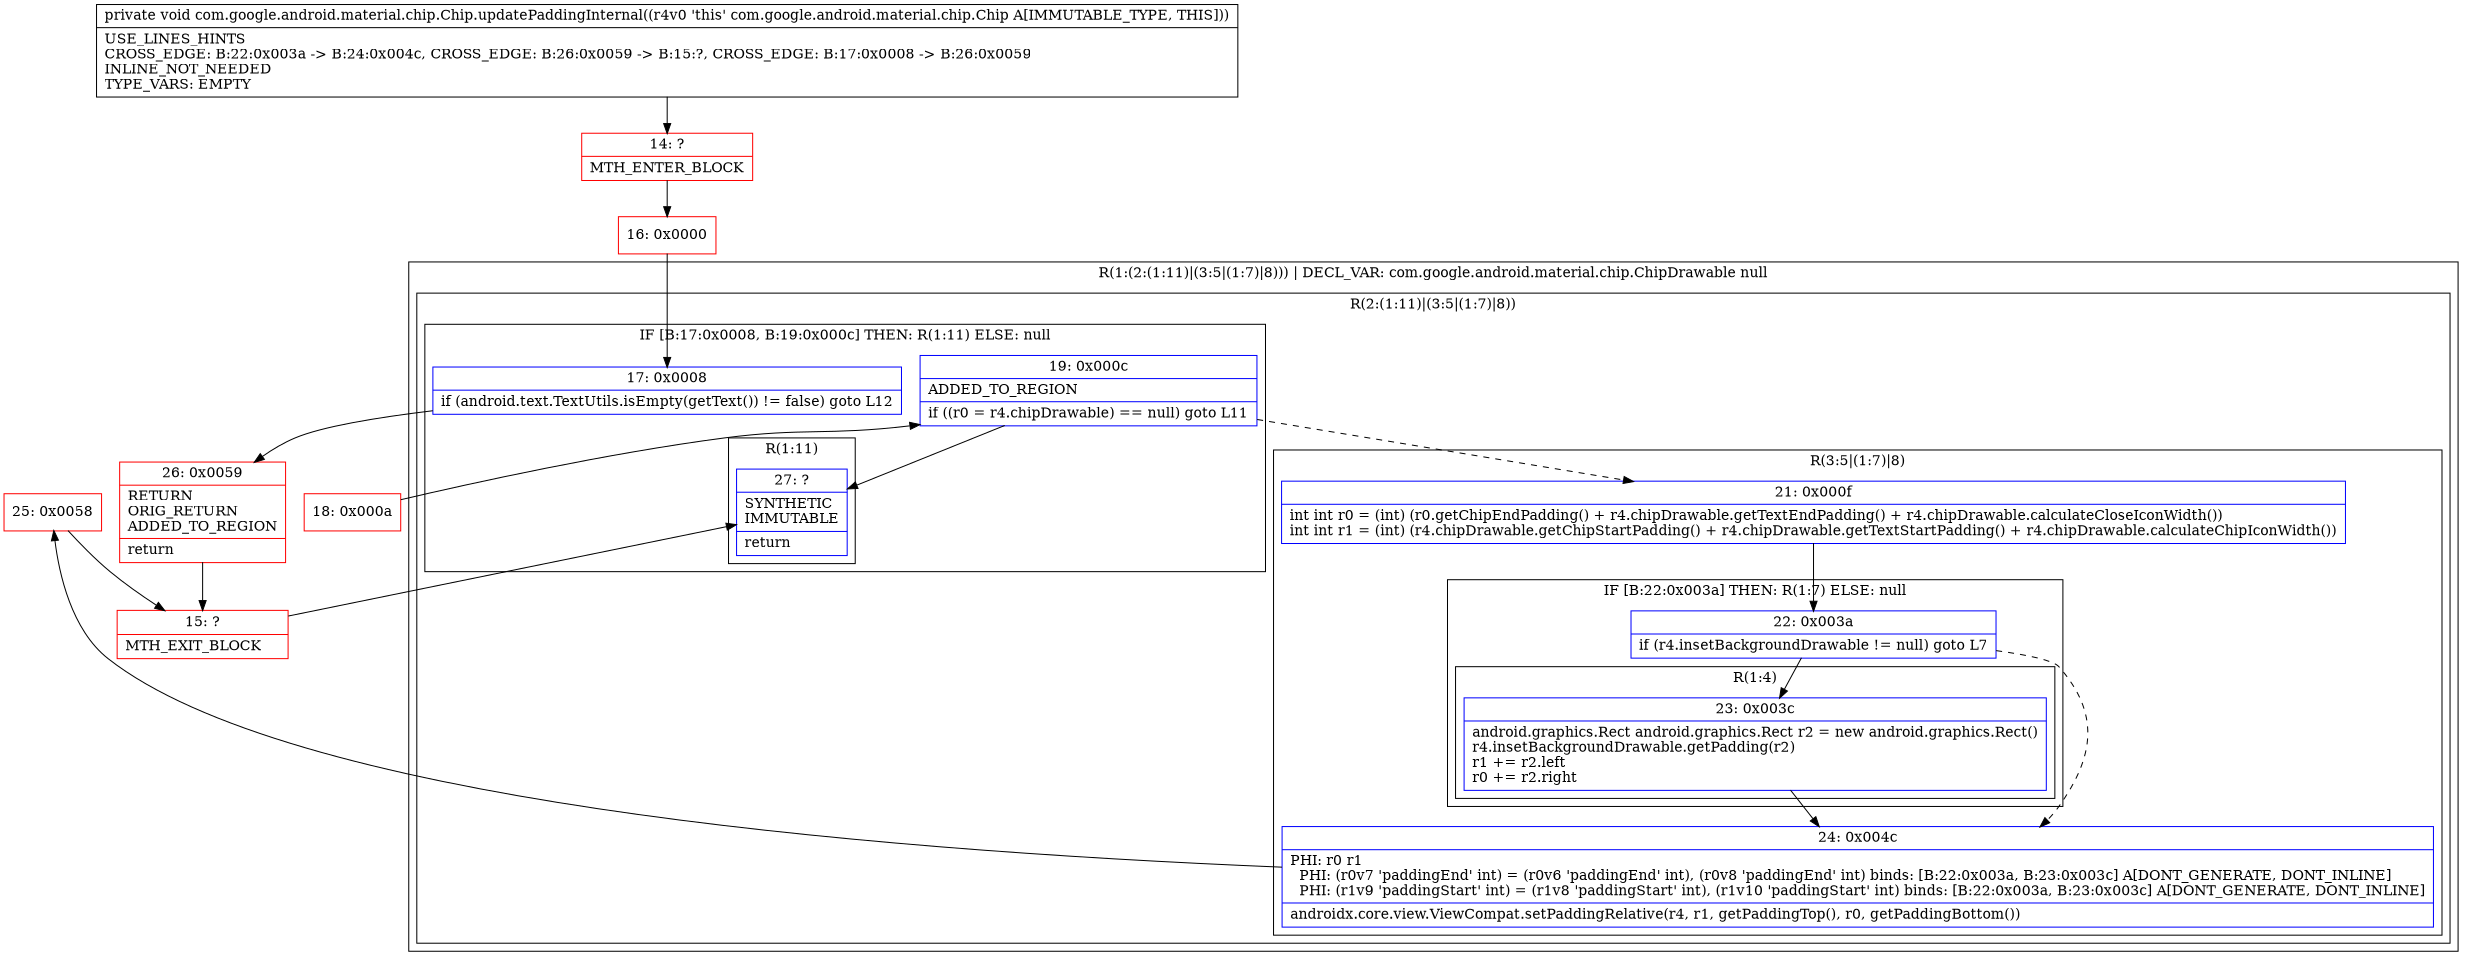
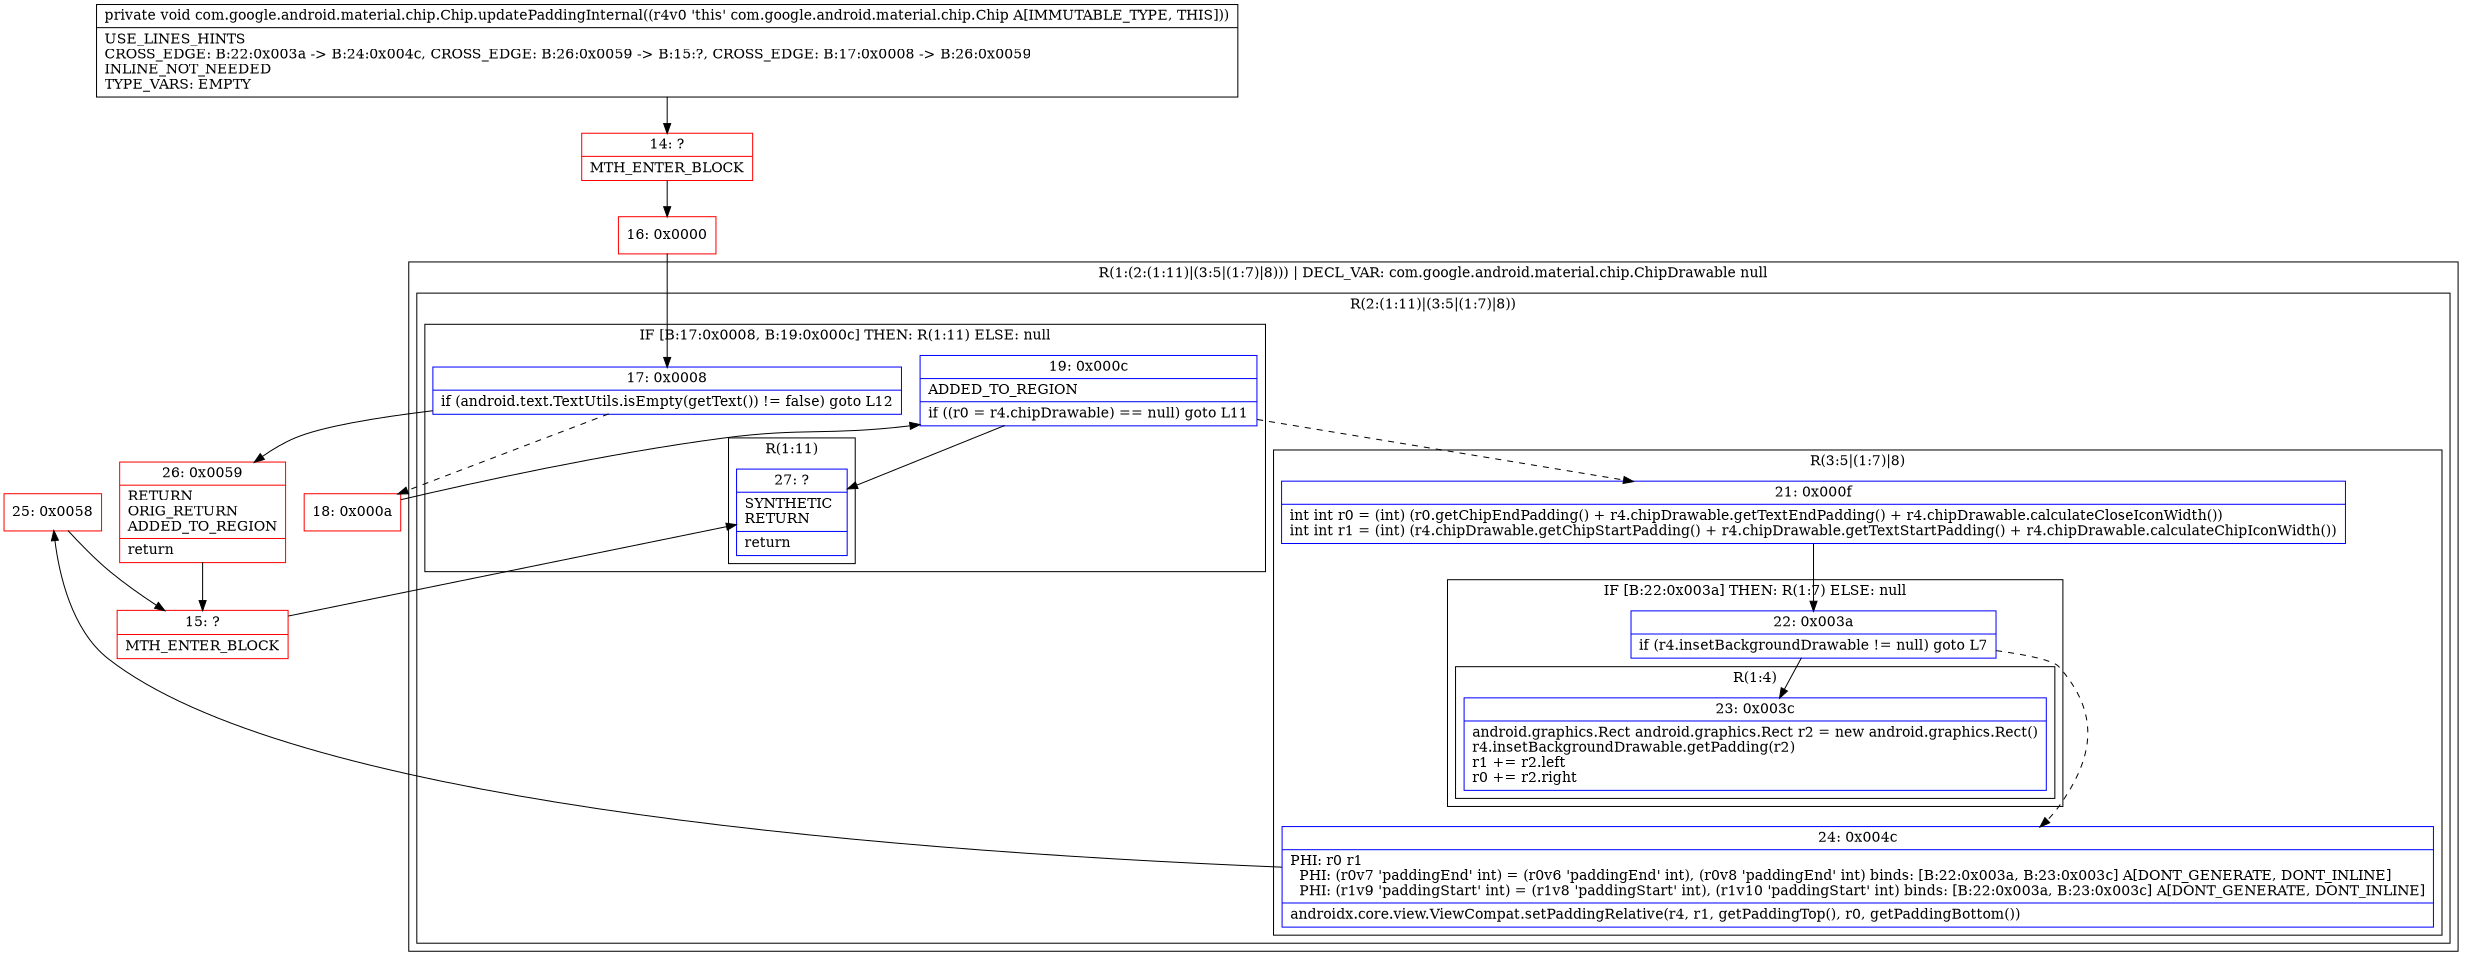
edge "17: 0x0008" -> "18: 0x000a": added
node "27: ?": text "IMMUTABLE" -> "RETURN"
node "15: ?": text "MTH_EXIT_BLOCK" -> "MTH_ENTER_BLOCK"
edge "23: 0x003c" -> "24: 0x004c": removed
